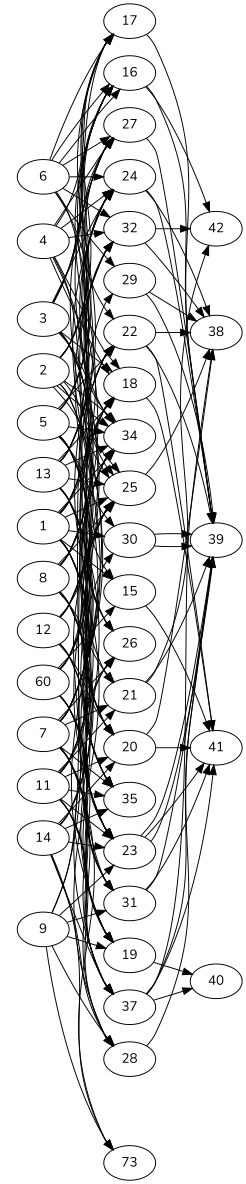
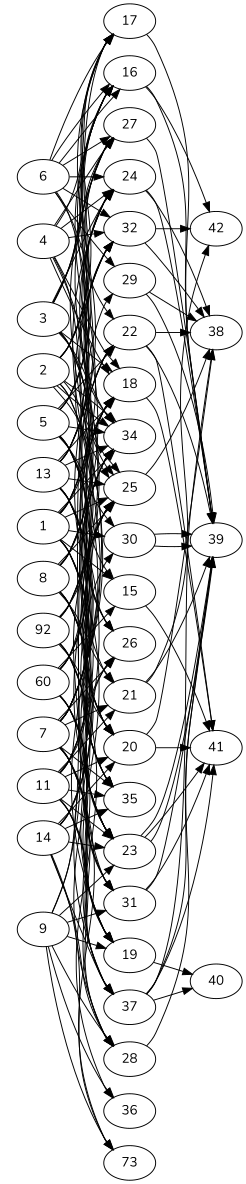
node "12": label "12" -> "92"
node "36": added
